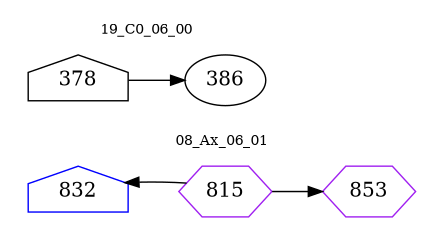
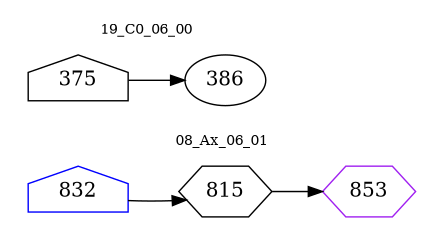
node "378": label "378" -> "375"
edge "815" -> "832": reversed
node "815": color purple -> black
